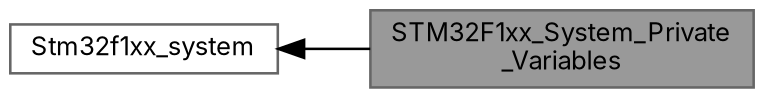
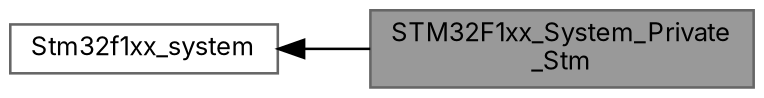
node "STM32F1xx_System_Private _Variables": label "STM32F1xx_System_Private _Variables" -> "STM32F1xx_System_Private _Stm"
